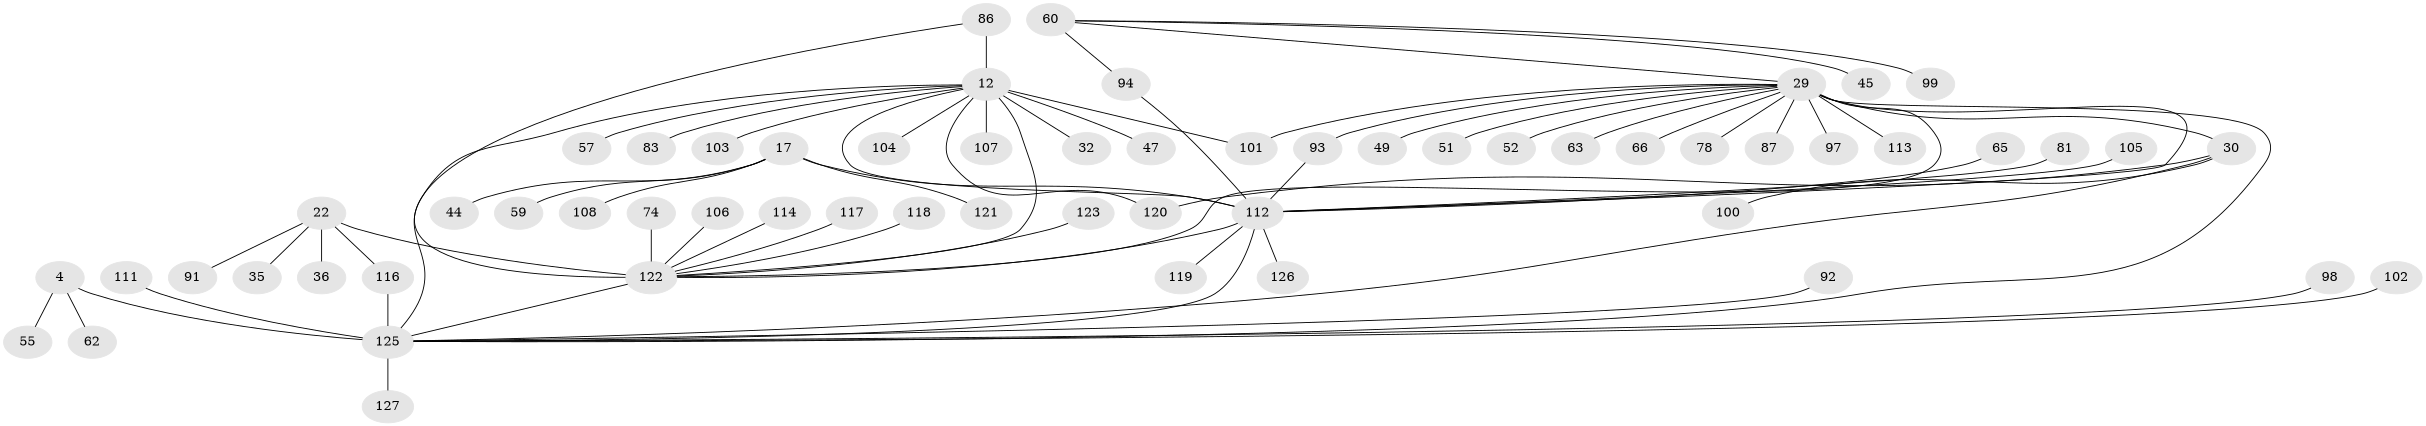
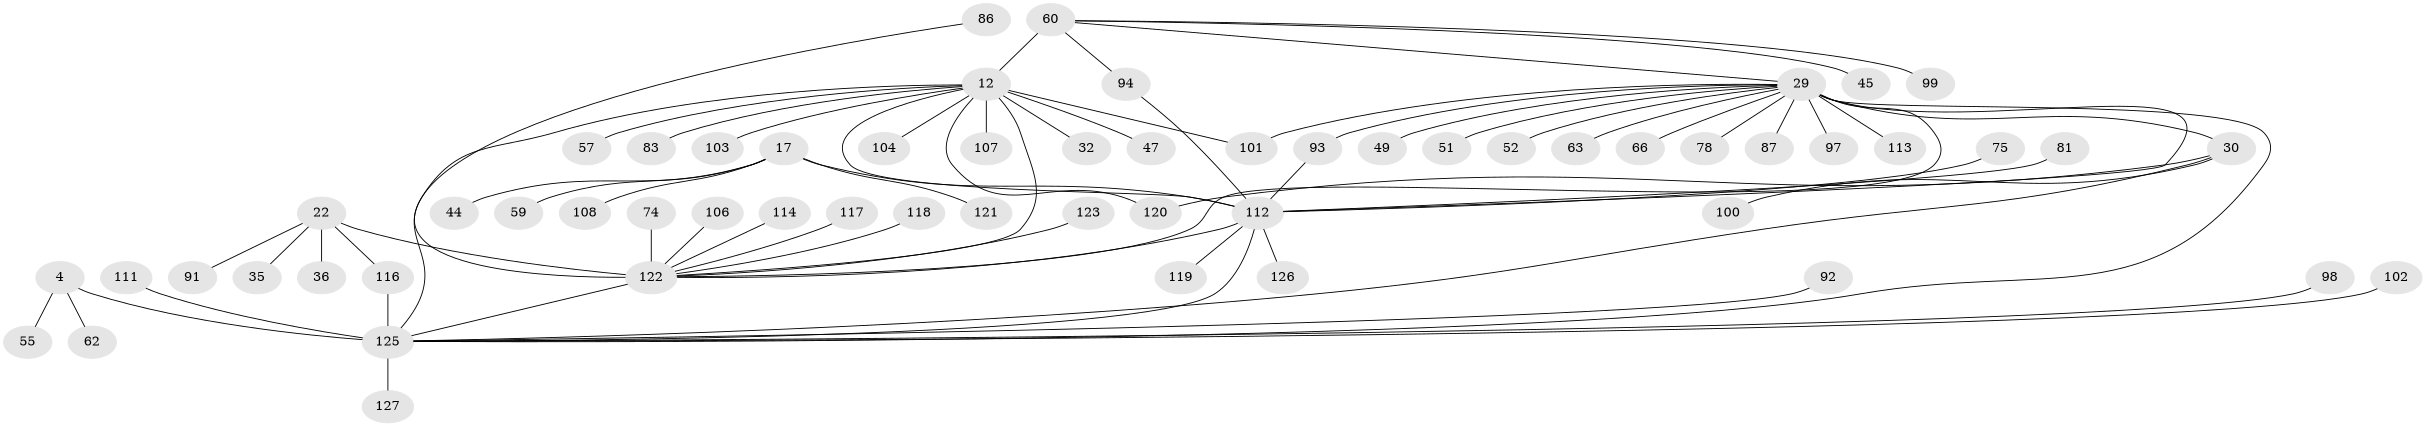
edge "86" -- "12": now "60" -- "12"
node "65": label "65" -> "75"
node "105": removed
